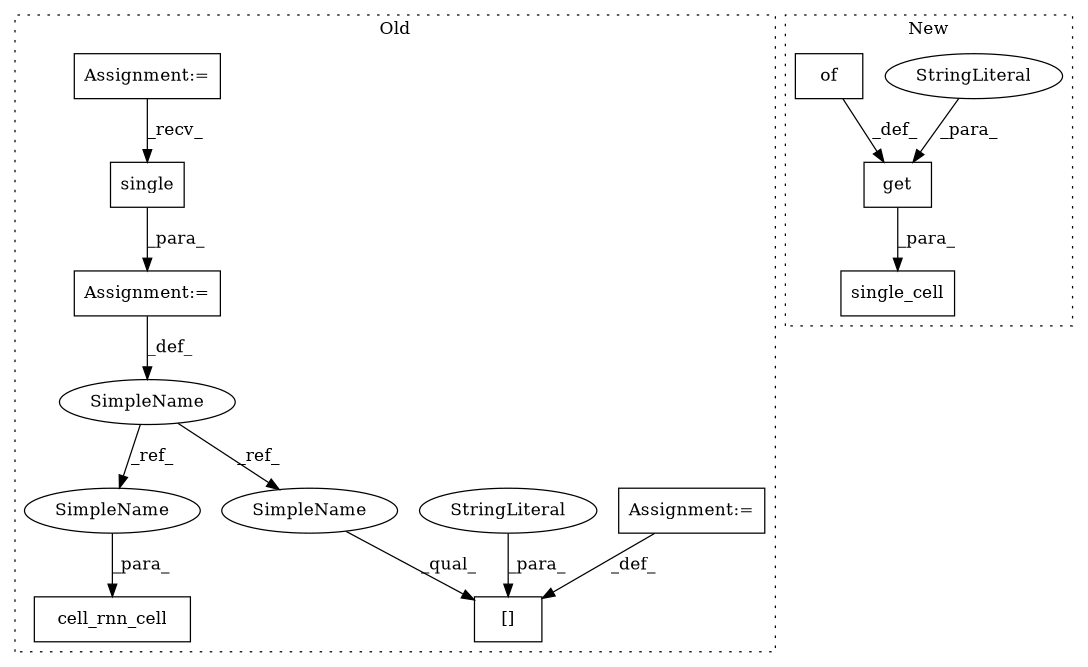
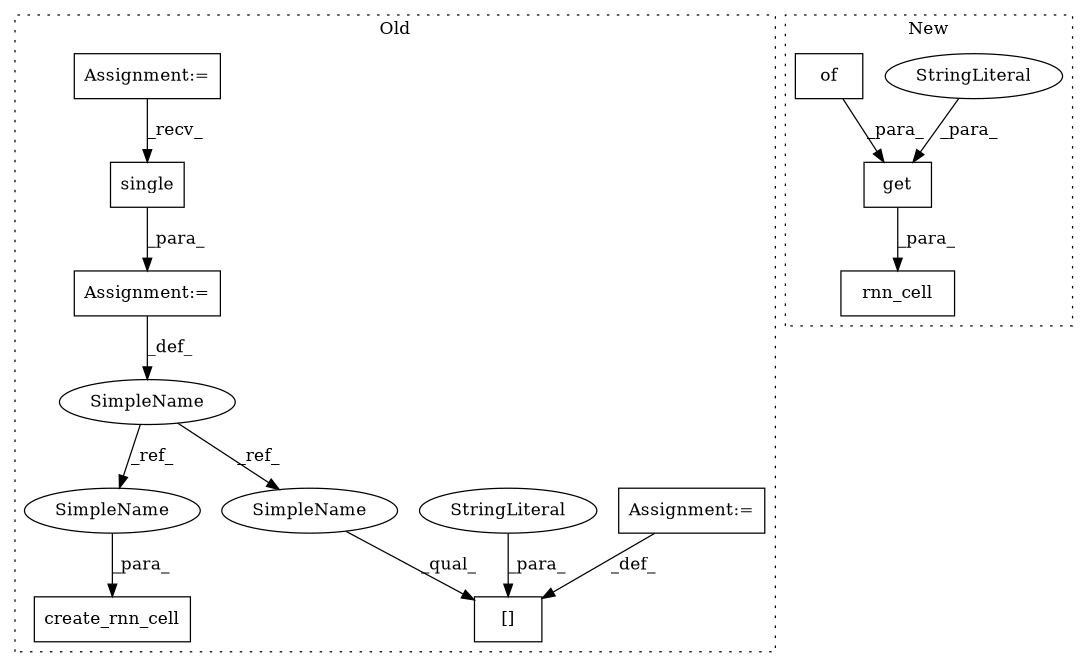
edge "of" -> "get": label "_def_" -> "_para_"
node "single_cell": label "single_cell" -> "rnn_cell"
node "cell_rnn_cell": label "cell_rnn_cell" -> "create_rnn_cell"
